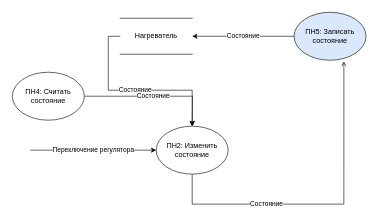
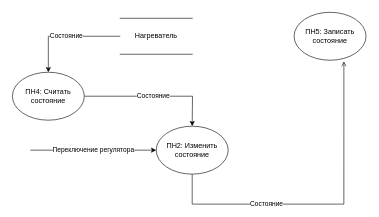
edge "ПН5: Записать состояние" -> "Нагреватель": removed, label "Состояние"
node "ПН5: Записать состояние": fillcolor #dae8fc -> #ffffff
edge "Нагреватель" -> "ПН2: Изменить состояние": now "Нагреватель" -> "ПН4: Считать состояние"
